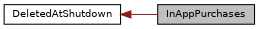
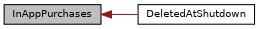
edge "InAppPurchases" -> "DeletedAtShutdown": reversed
